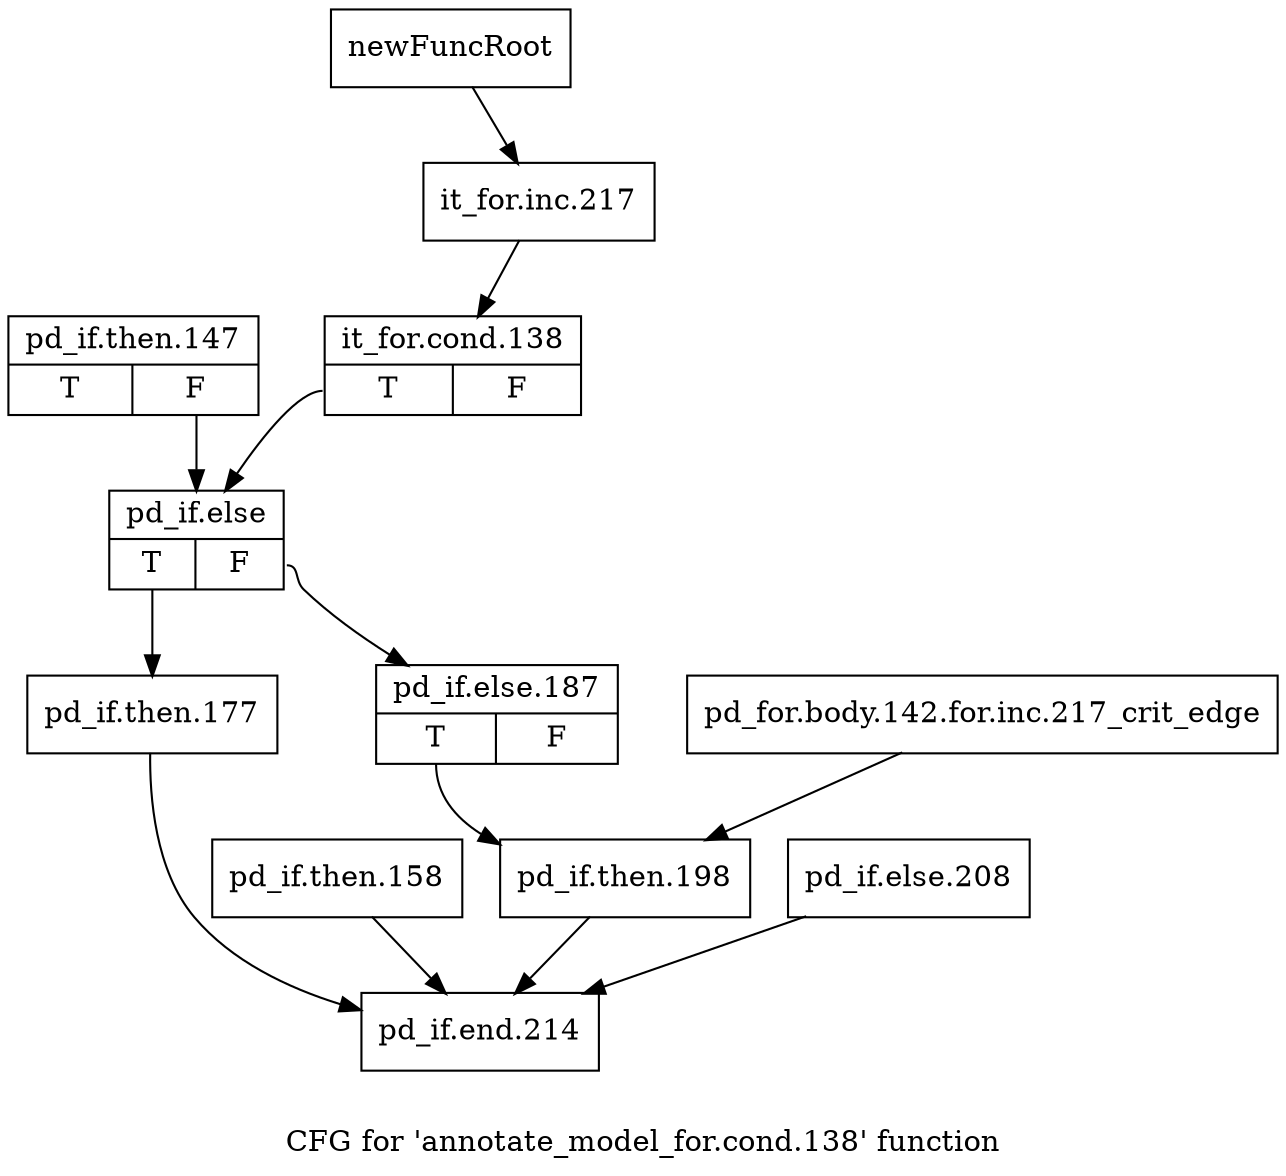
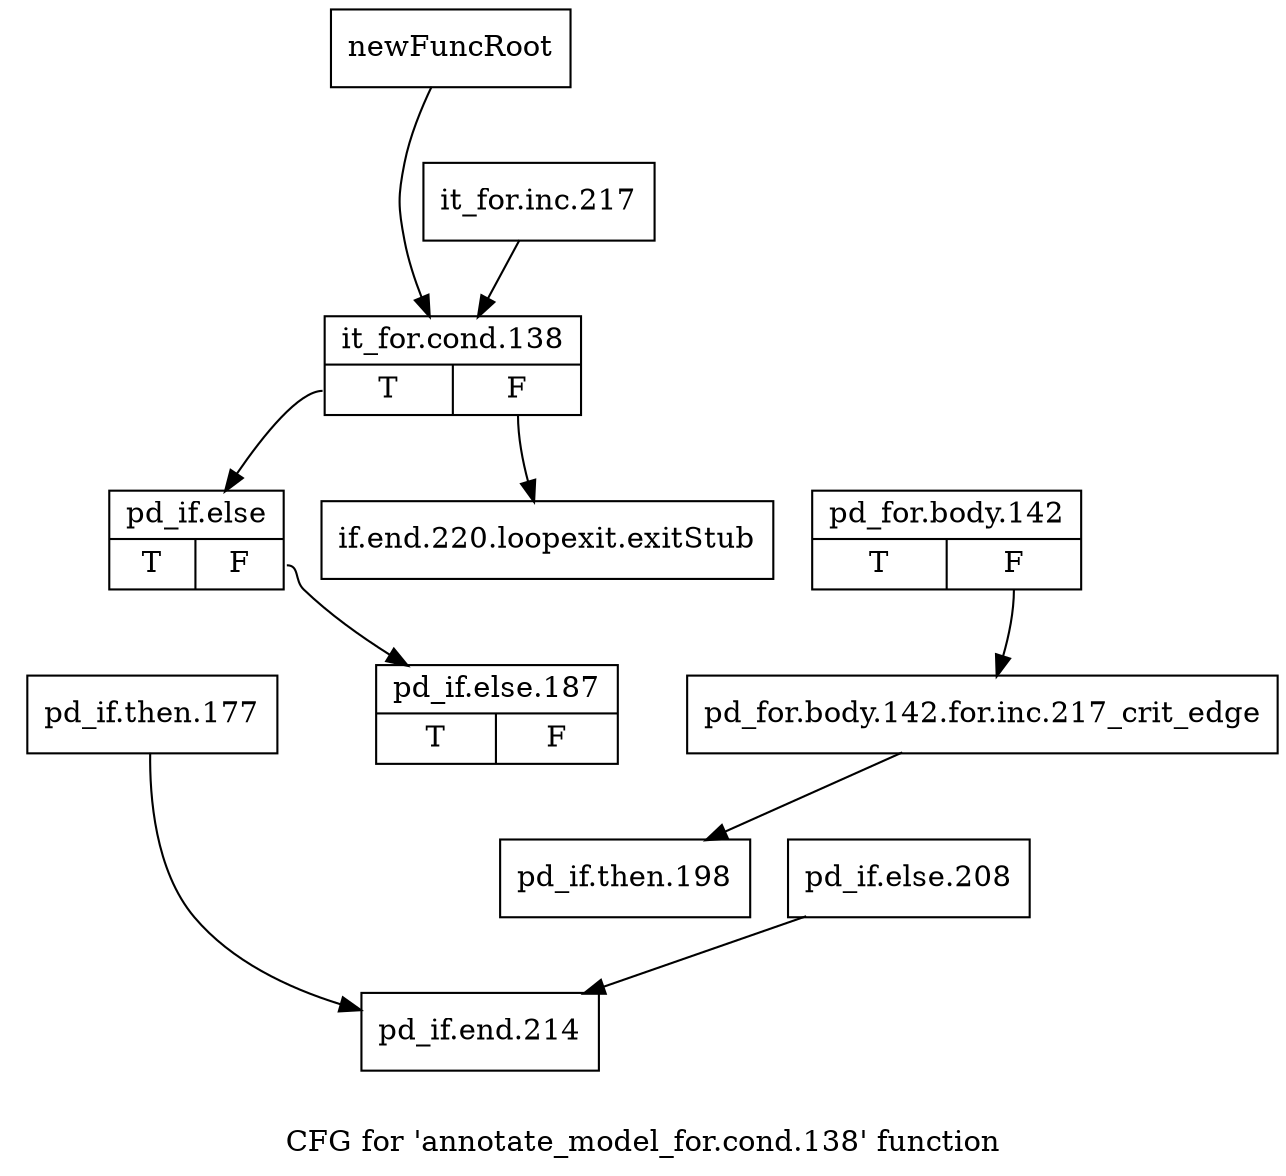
edge "newFuncRoot" -> "it_for.inc.217": now "newFuncRoot" -> "it_for.cond.138"
node "pd_if.then.147": removed
node "if.end.220.loopexit.exitStub": added
node "pd_for.body.142": added
edge "pd_if.else" -> "pd_if.then.177": removed
edge "pd_if.else.187" -> "pd_if.then.198": removed
node "pd_if.then.158": removed
edge "pd_if.then.198" -> "pd_if.end.214": removed
